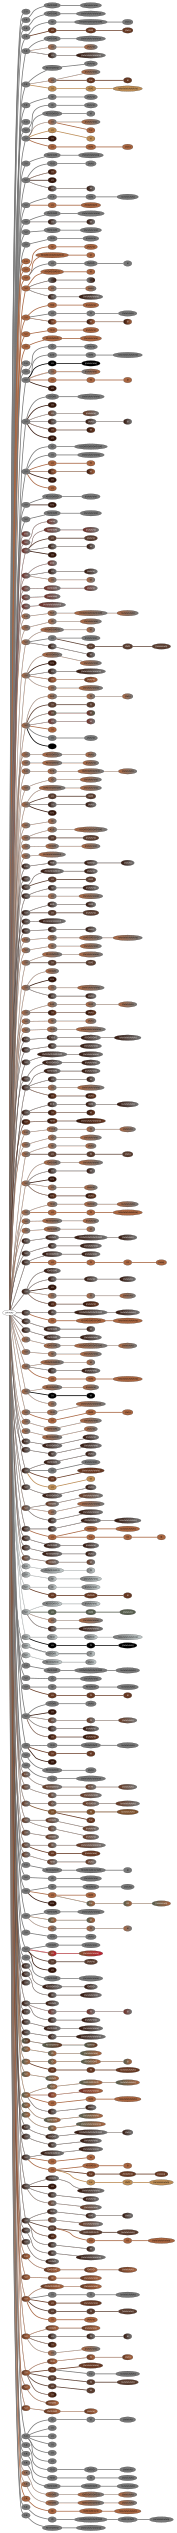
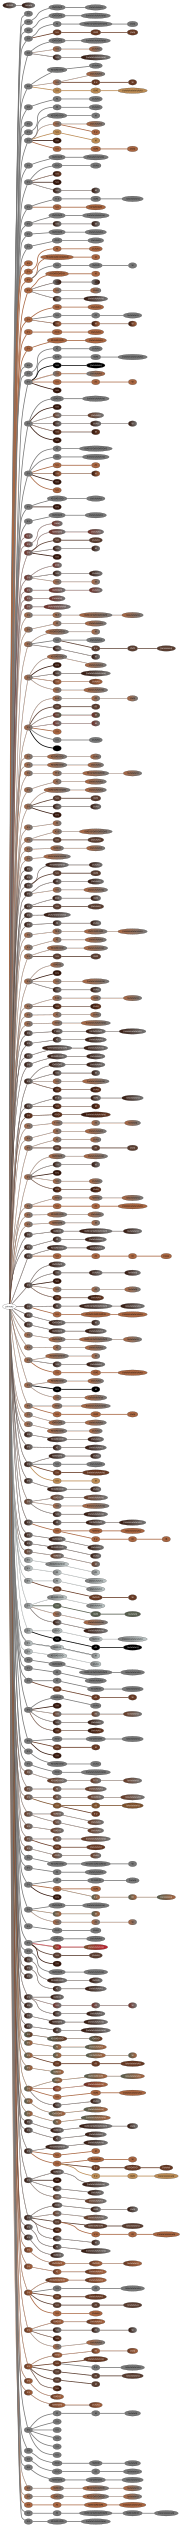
node "T8:0": removed
node "(?o?o?o?o?o?o)": added
